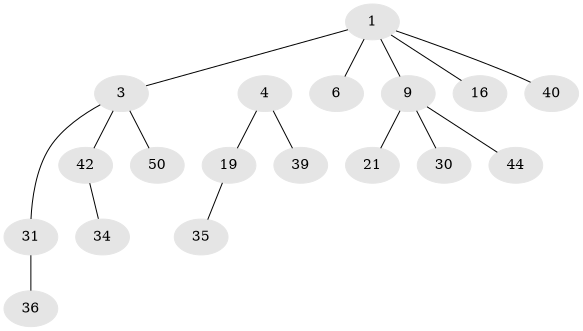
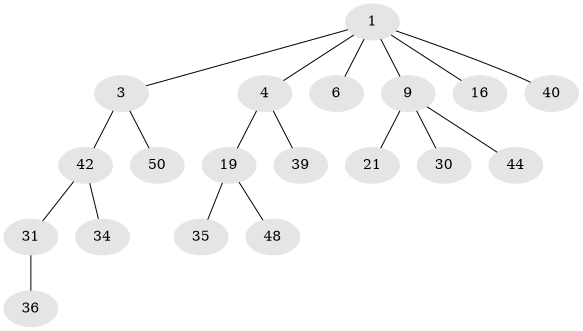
edge "1" -- "4": added
edge "3" -- "31": now "42" -- "31"
node "48": added
